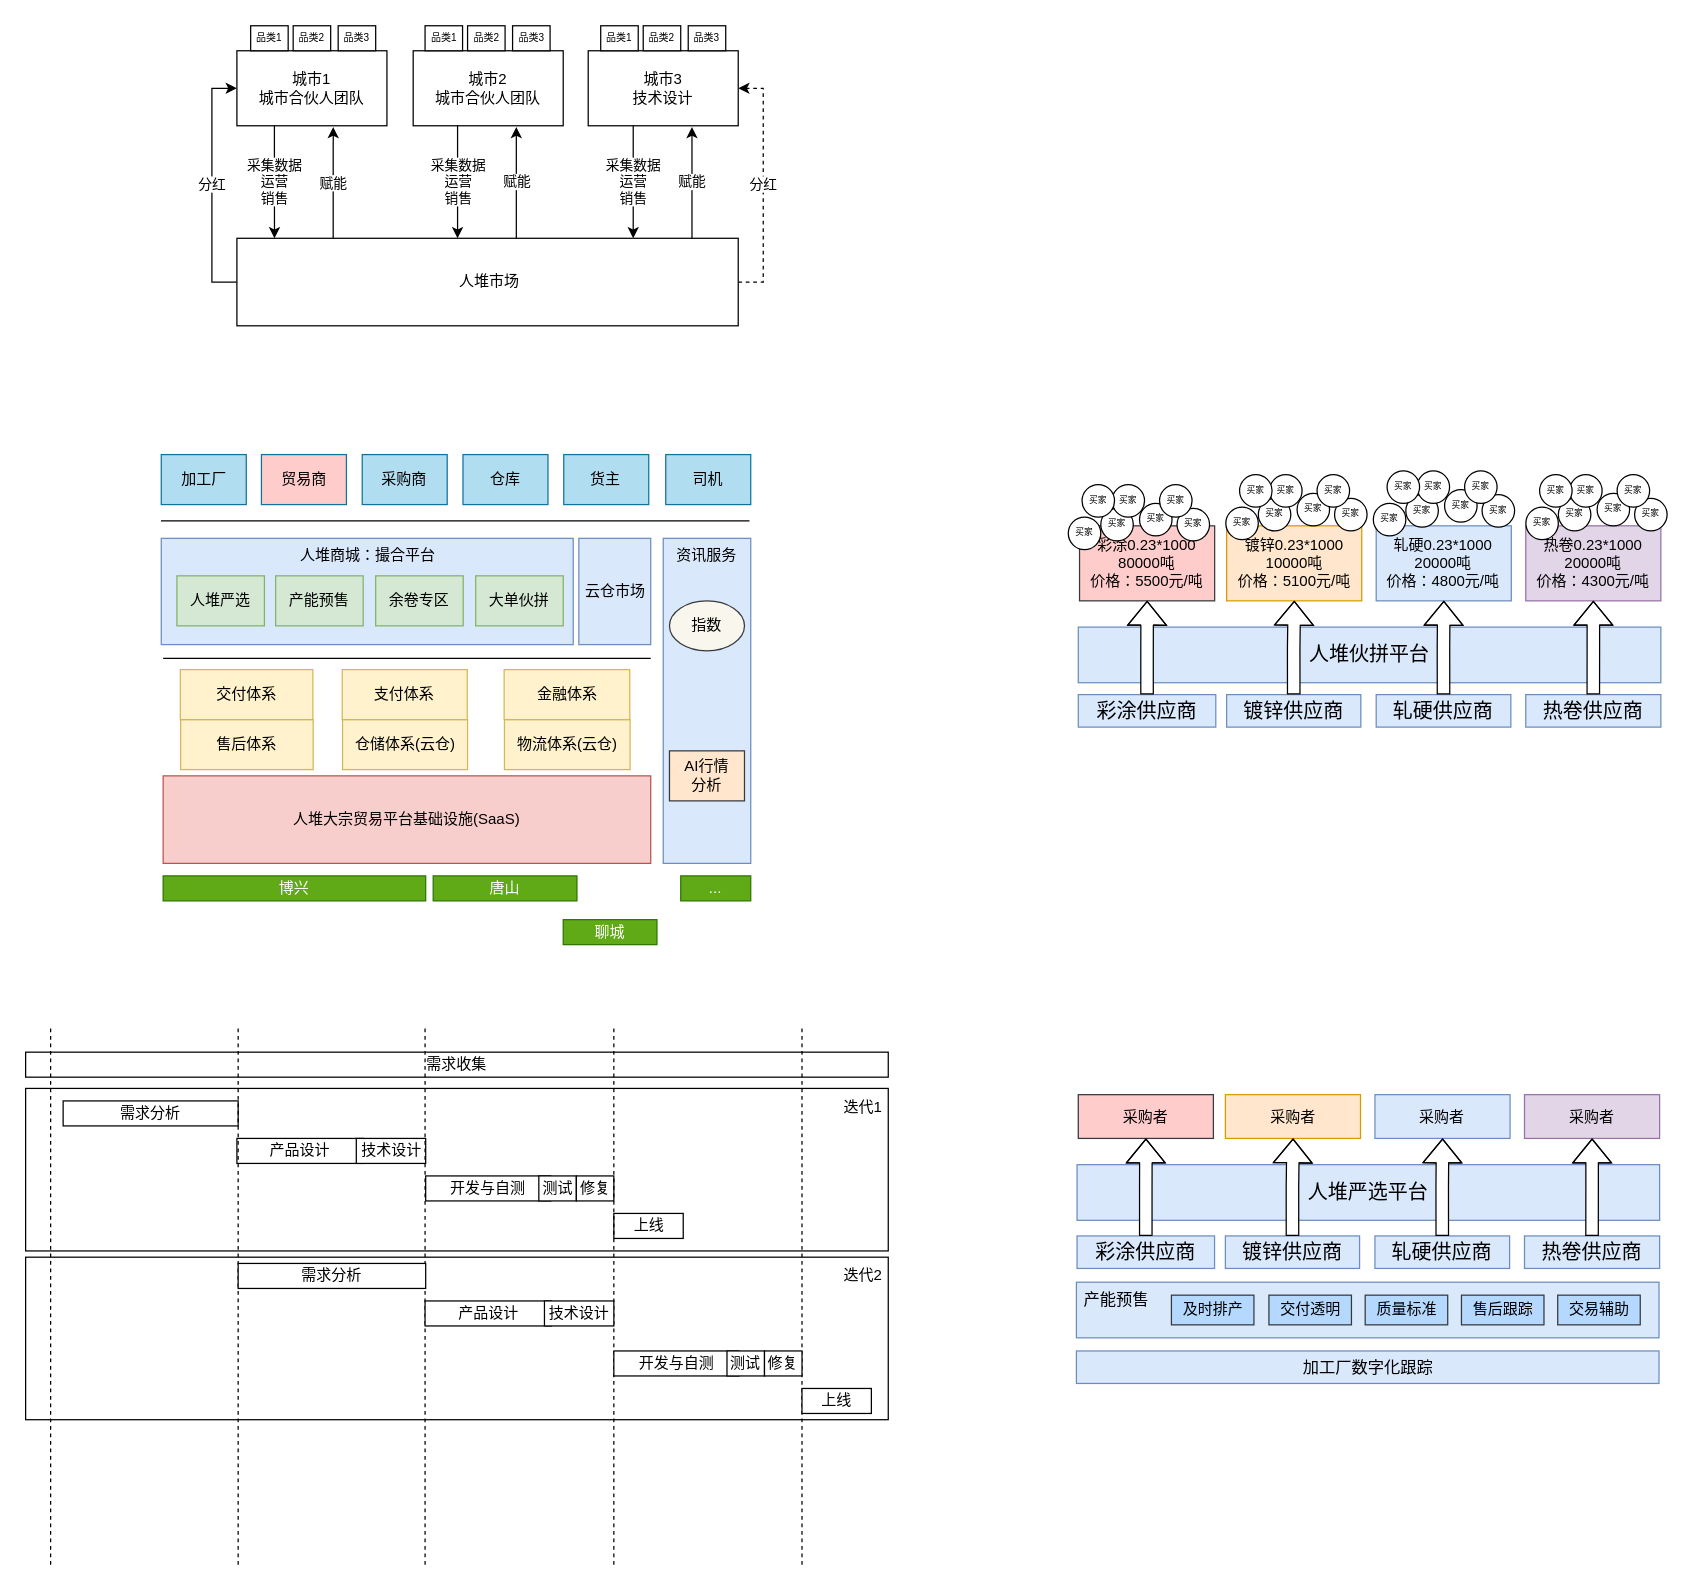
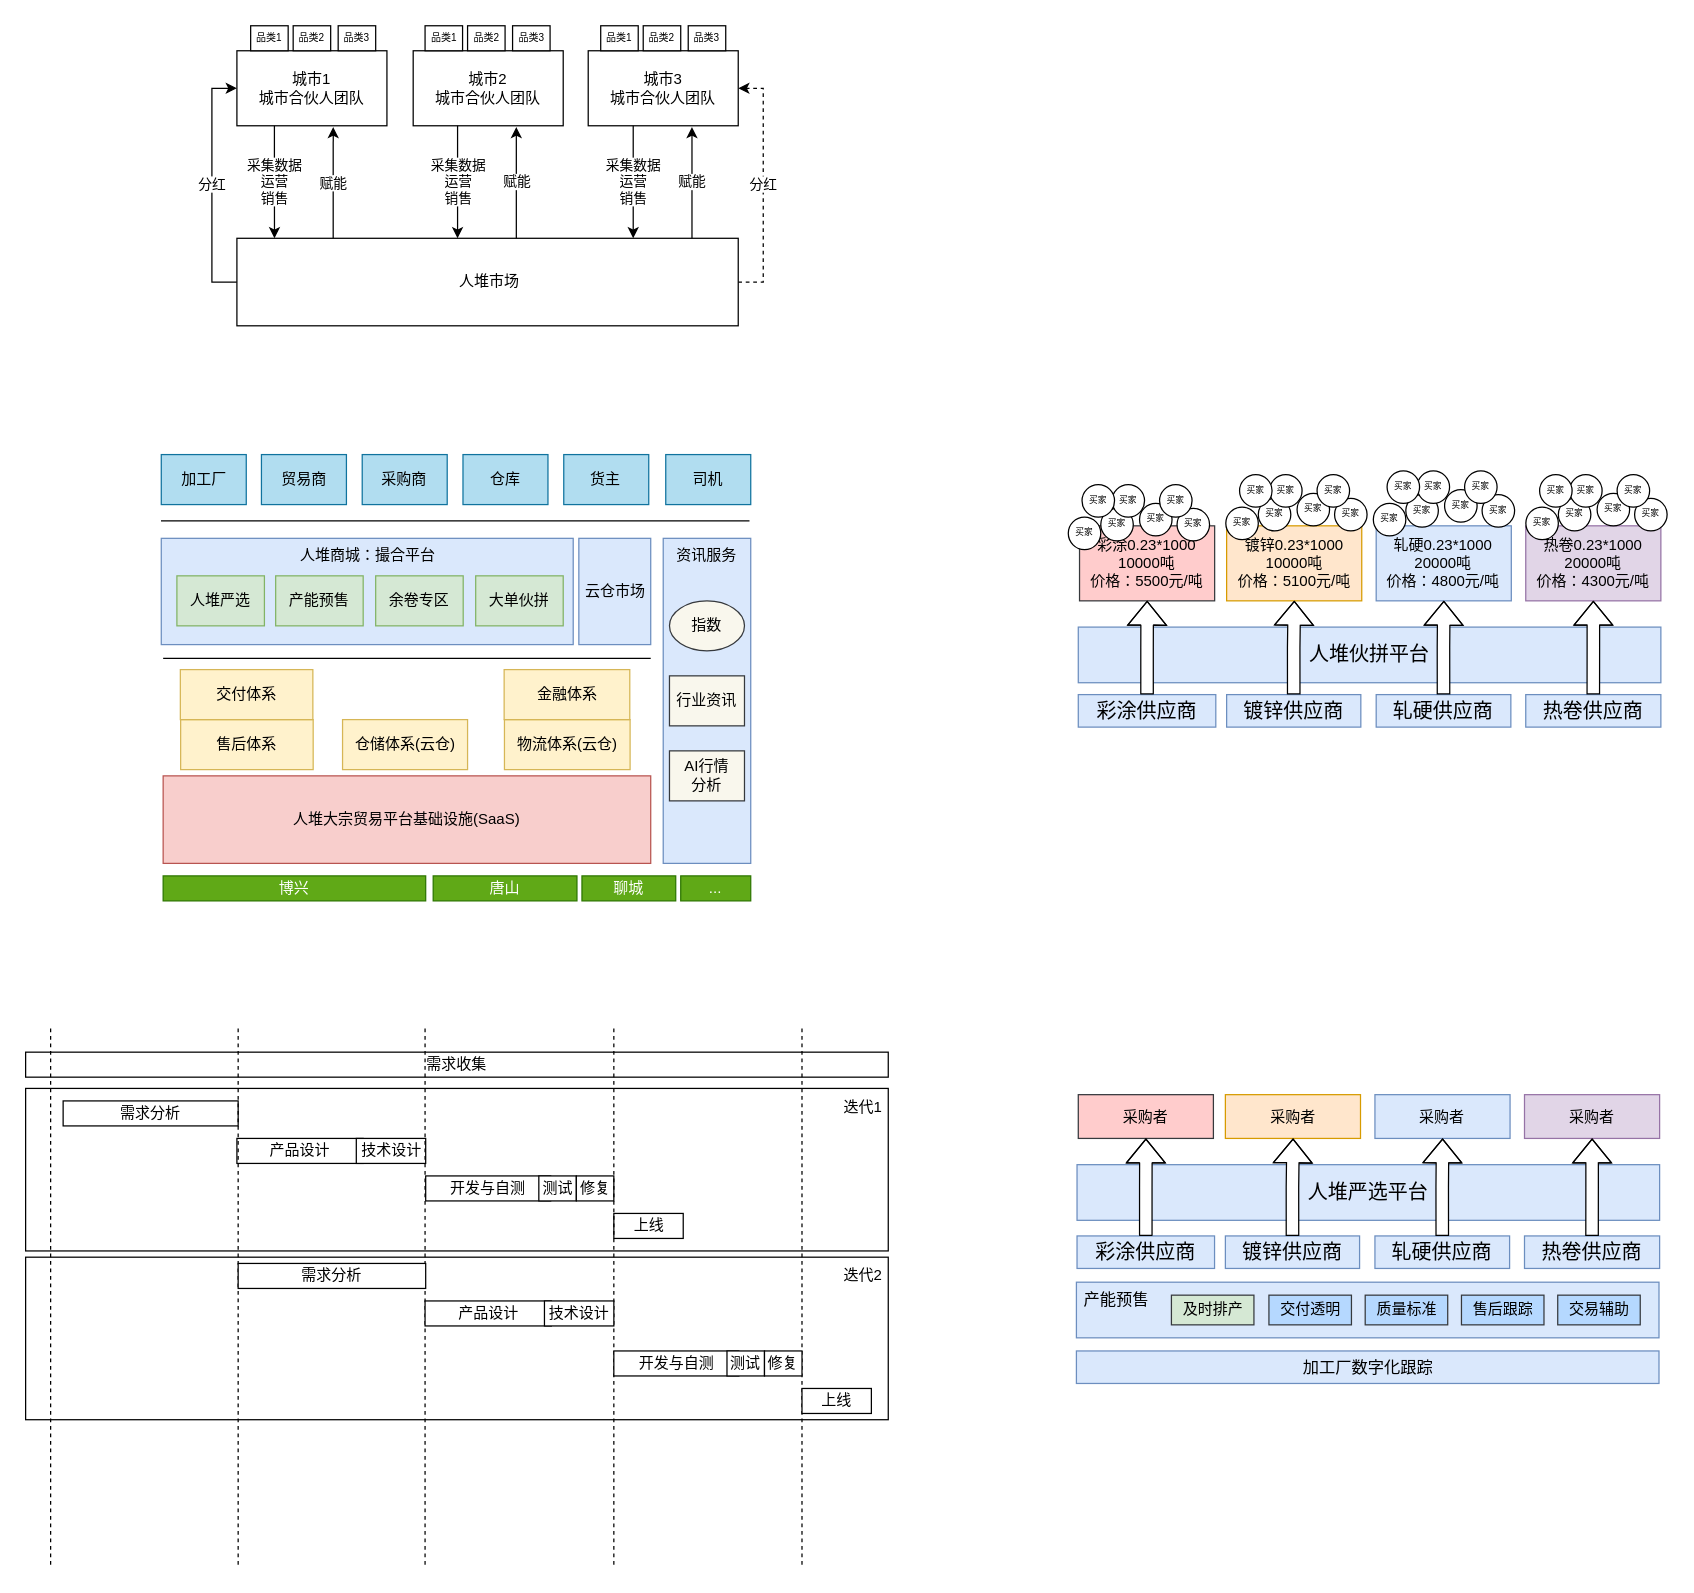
node "城市3 技术设计": label "城市3 技术设计" -> "城市3 城市合伙人团队"
node "贸易商": fillcolor #ffcccc -> #b1ddf0
node "彩涂0.23*1000 80000吨 价格：5500元/吨": label "彩涂0.23*1000 80000吨 价格：5500元/吨" -> "彩涂0.23*1000 10000吨 价格：5500元/吨"
node "支付体系": removed
node "行业资讯": added
node "AI行情 分析": fillcolor #ffe6cc -> #f9f7ed
node "聊城": moved (610, 932) -> (629, 888)
node "及时排产": fillcolor #b5d8ff -> #d5e8d4
